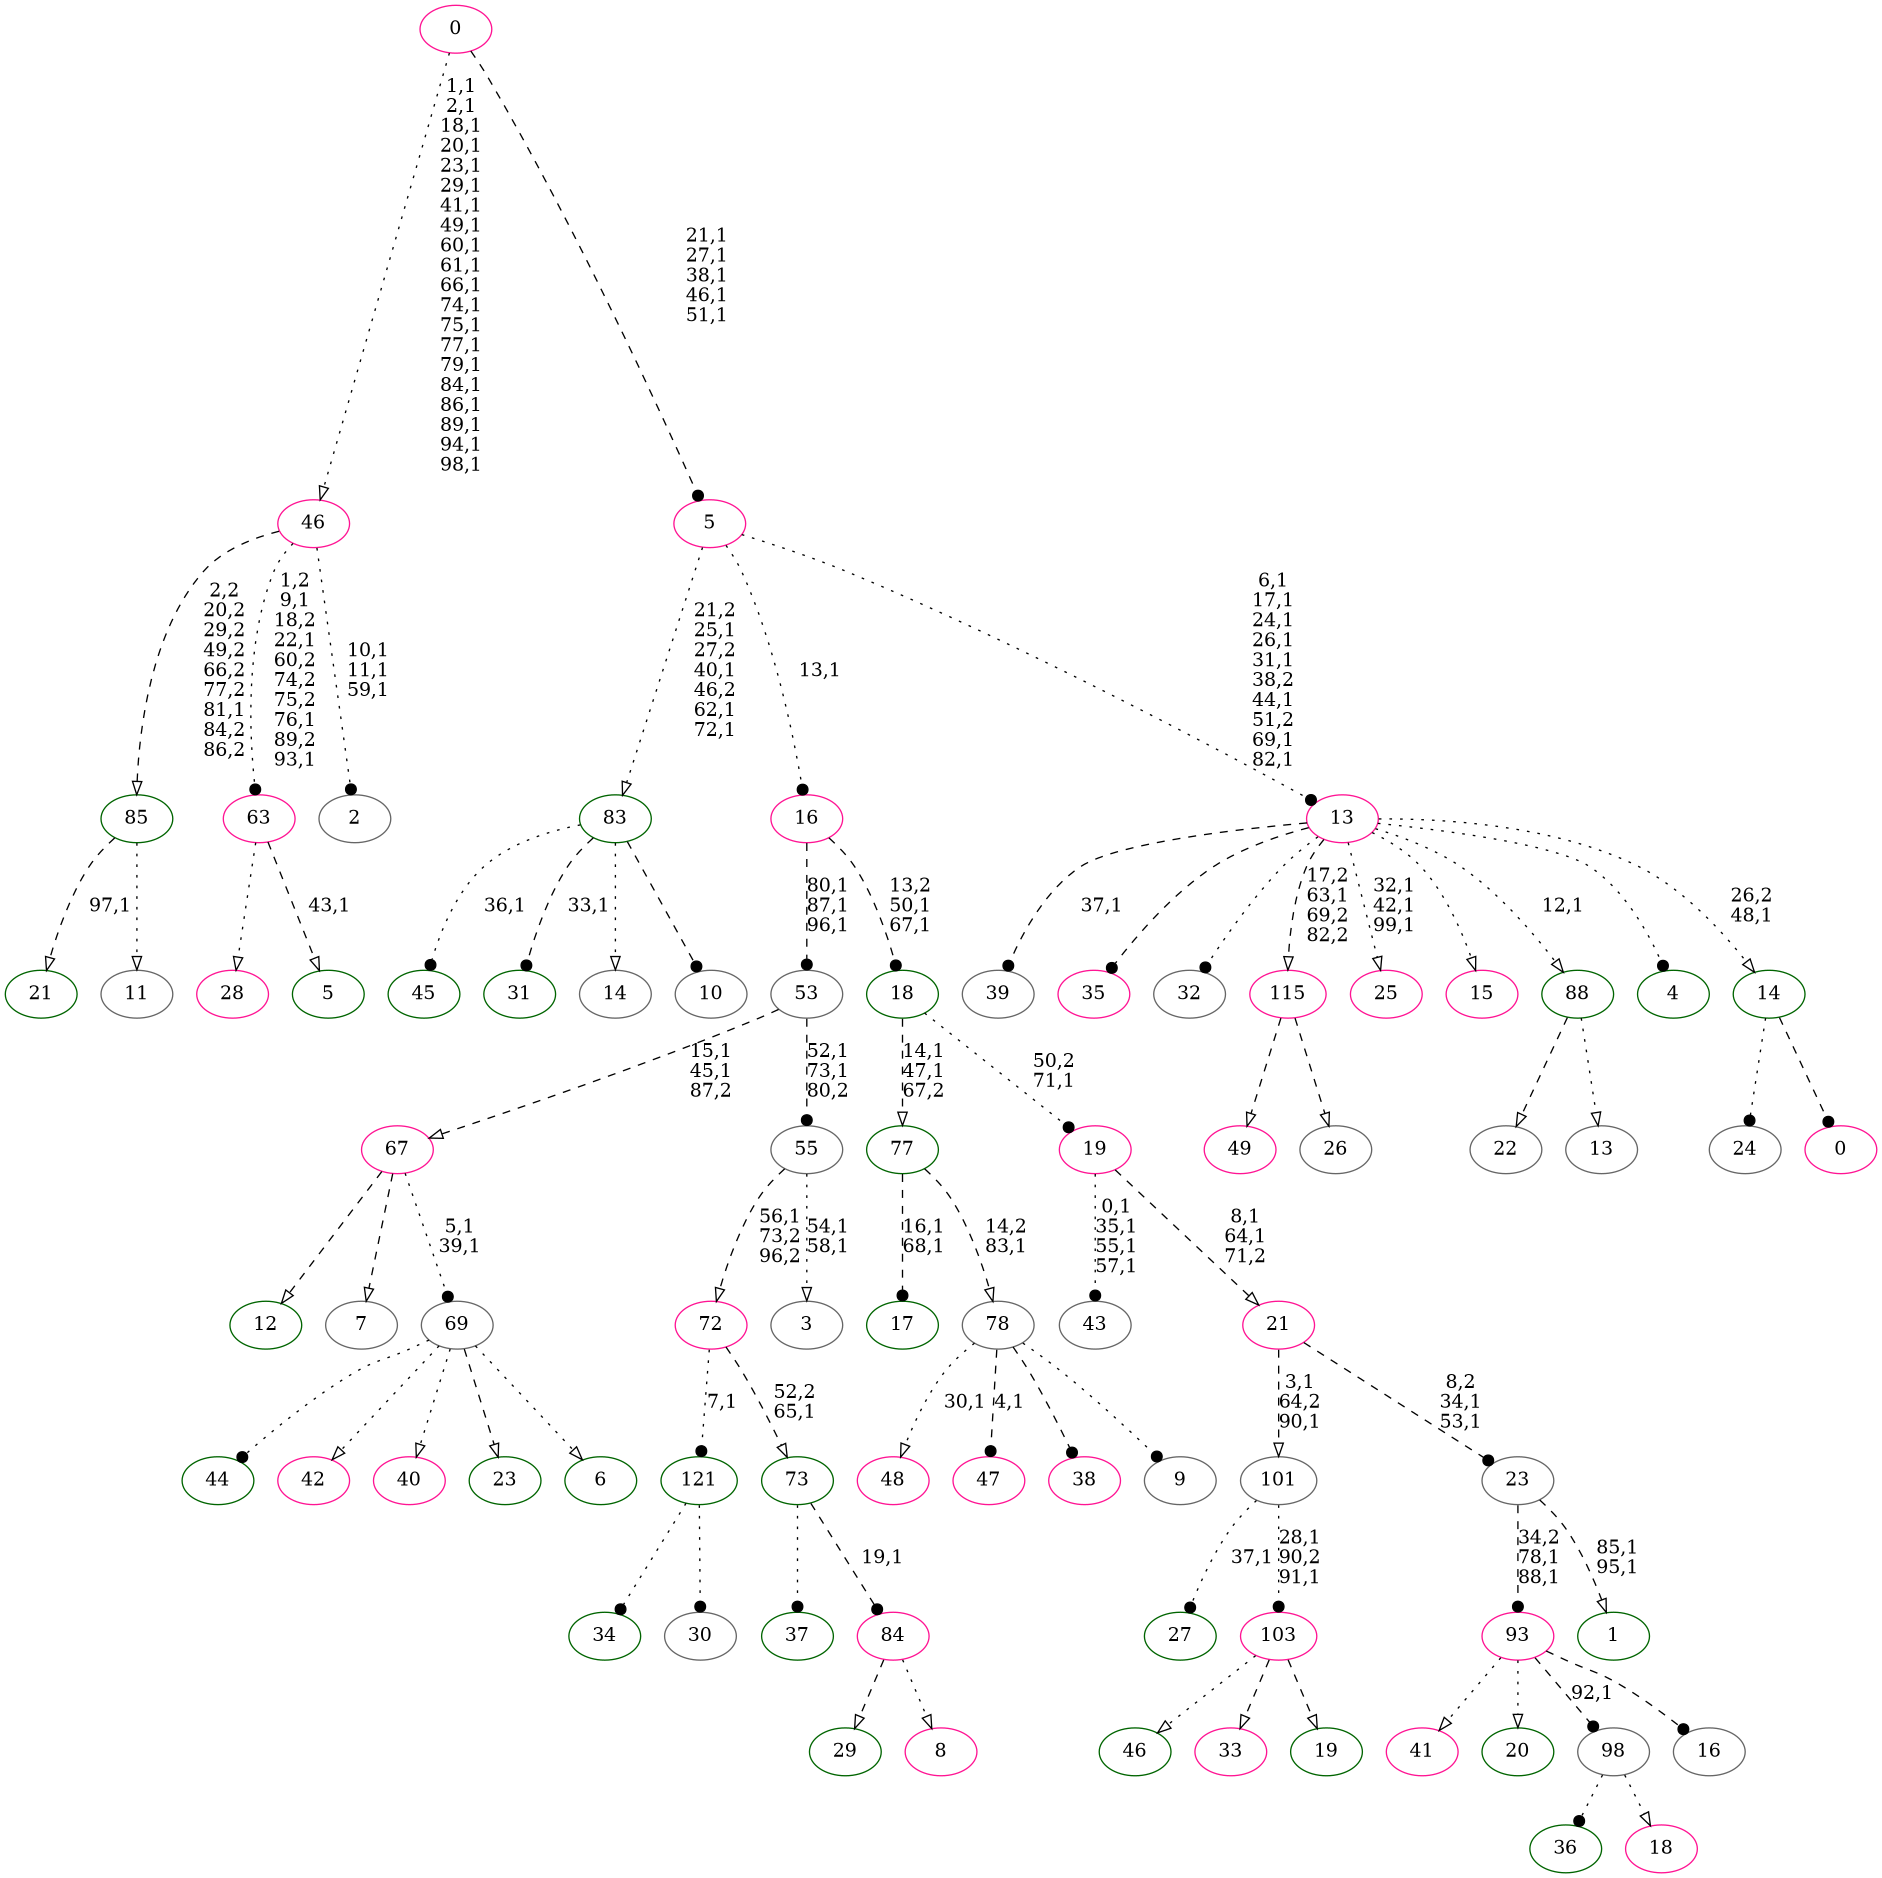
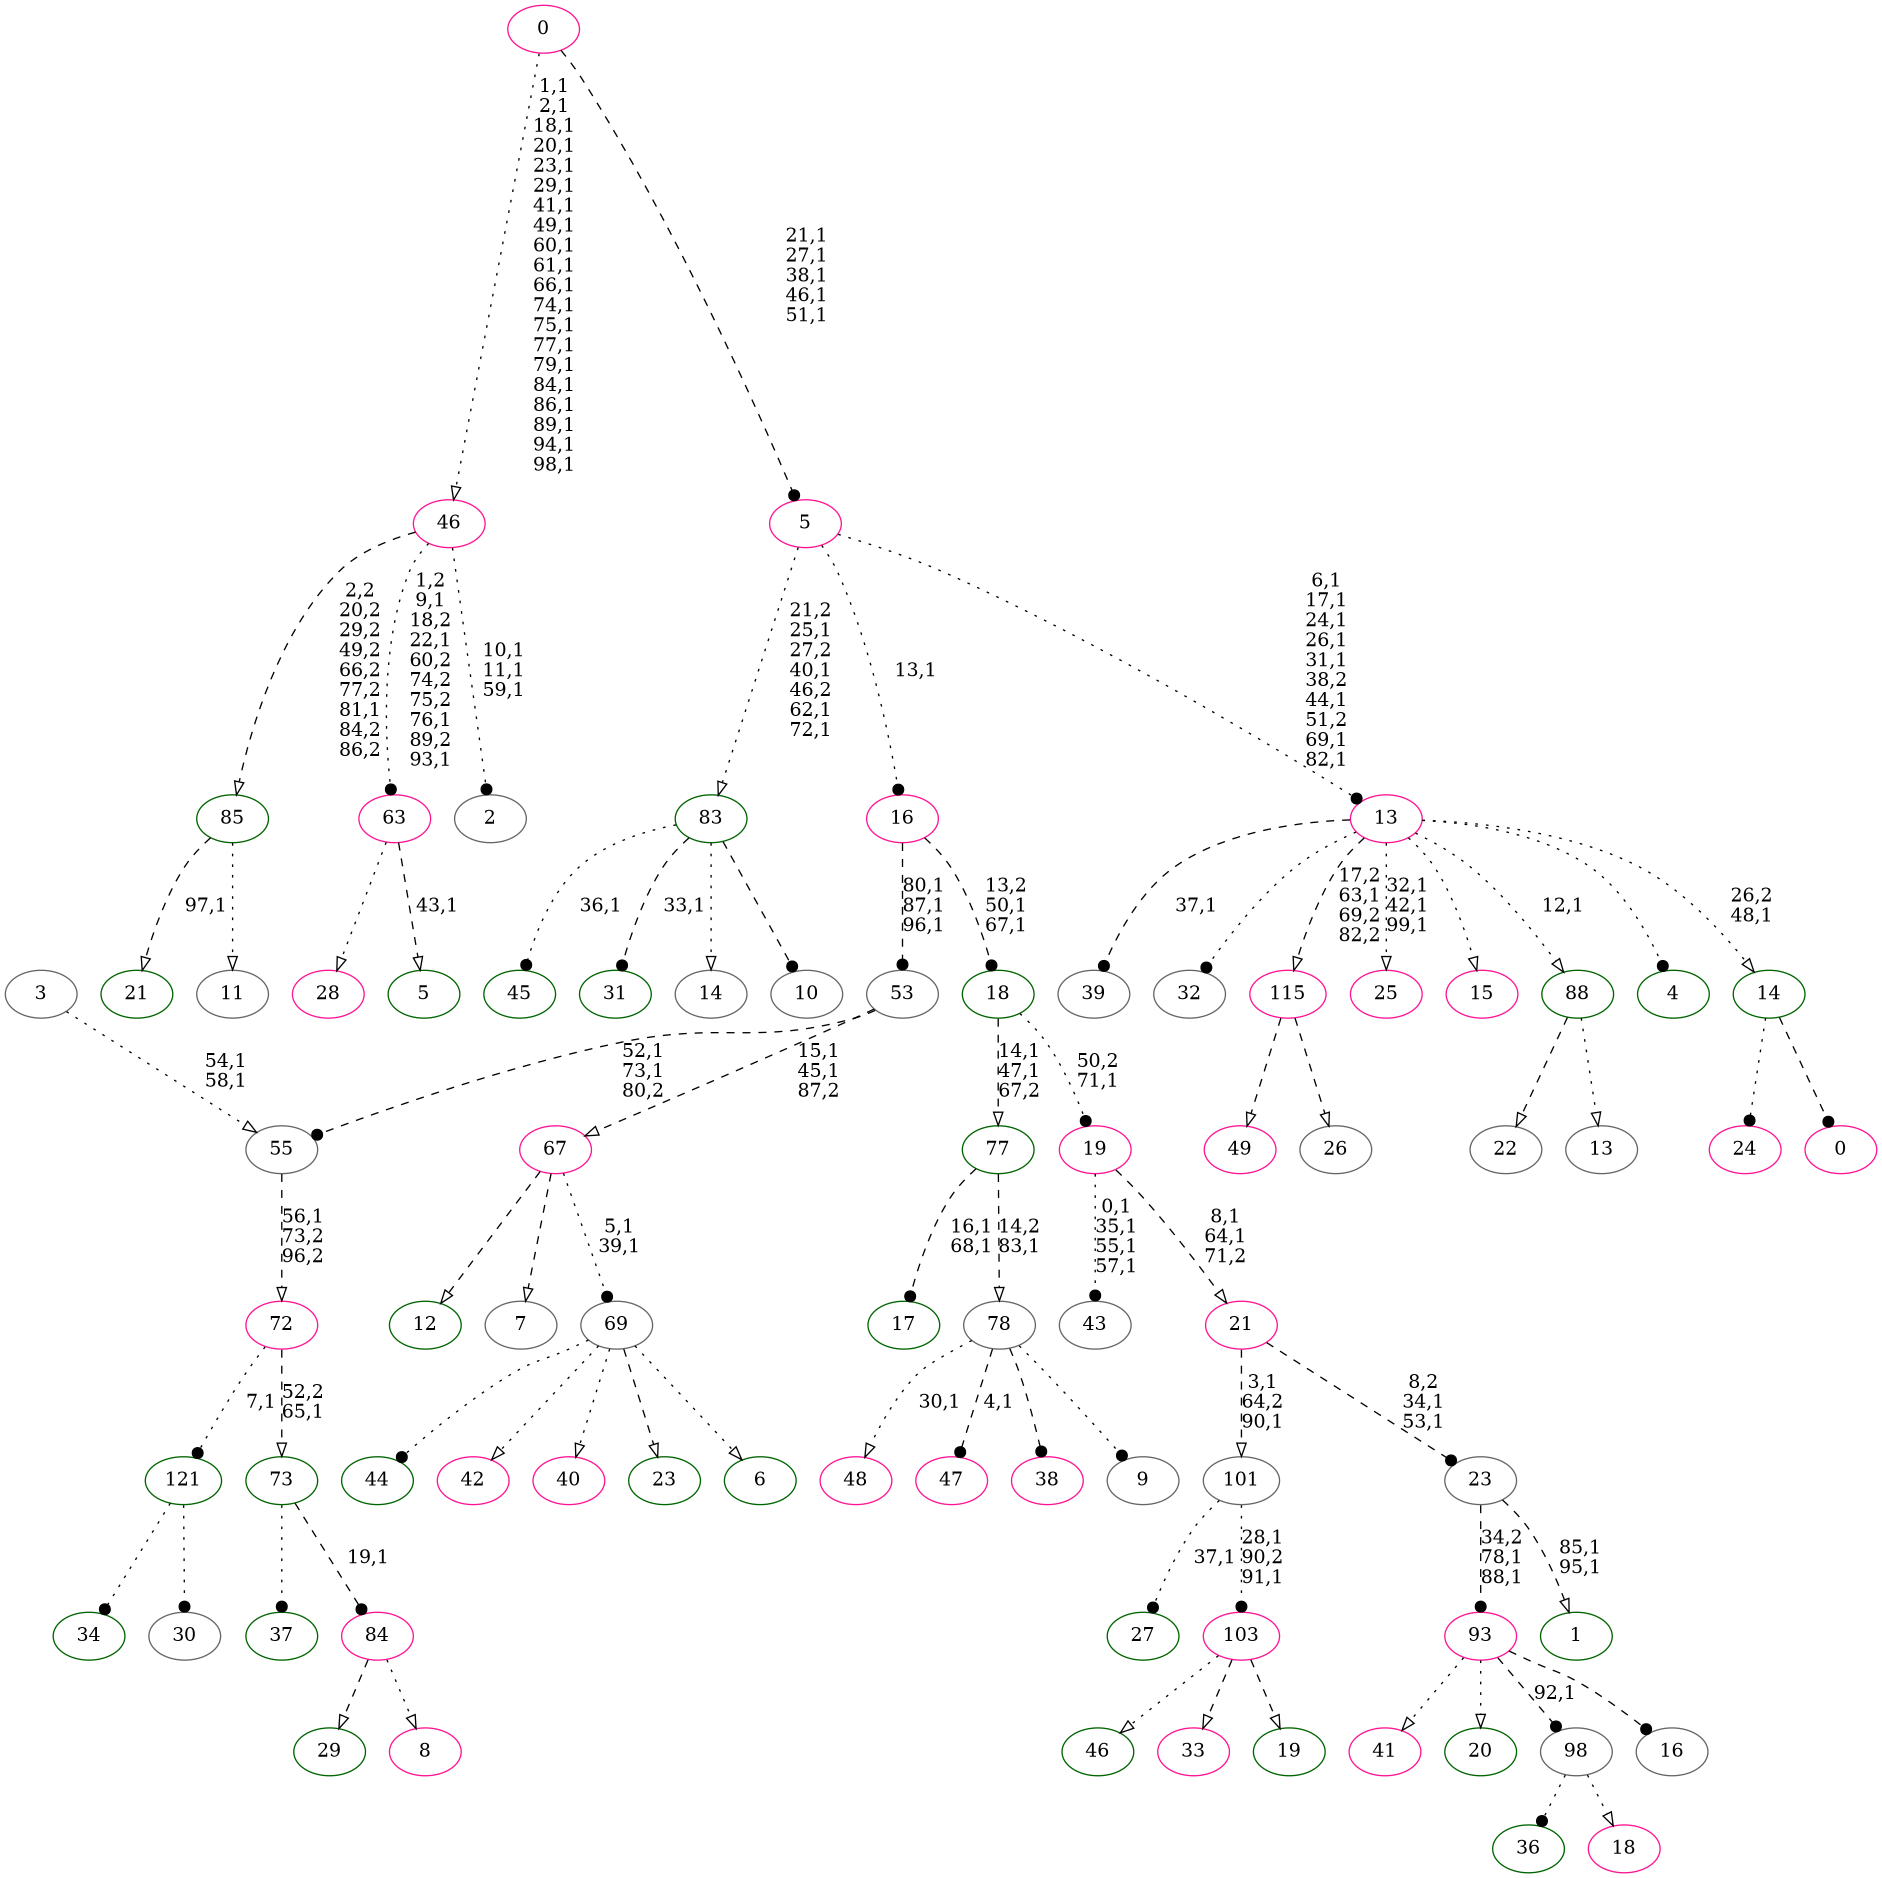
node "35": removed
node "24": color gray40 -> deeppink
edge "55" -> "3": reversed
